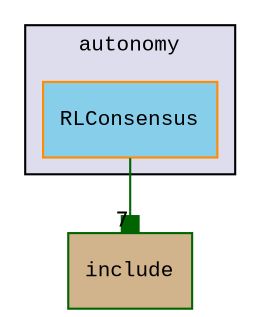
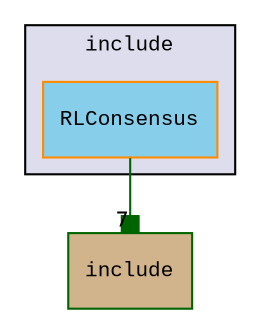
cluster "autonomy": label "autonomy" -> "include"
